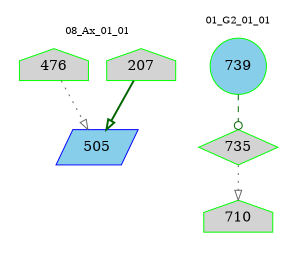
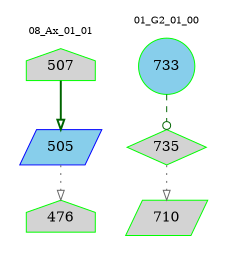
cluster "01_G2_01_01": label "01_G2_01_01" -> "01_G2_01_00"
node "207": label "207" -> "507"
node "739": label "739" -> "733"
edge "476" -> "505": reversed
node "710": shape house -> parallelogram
